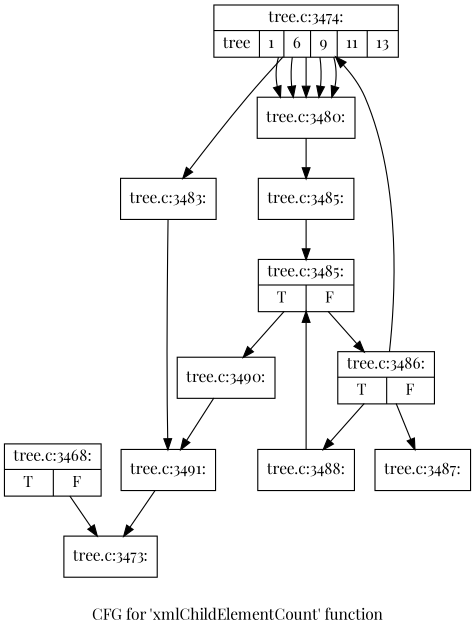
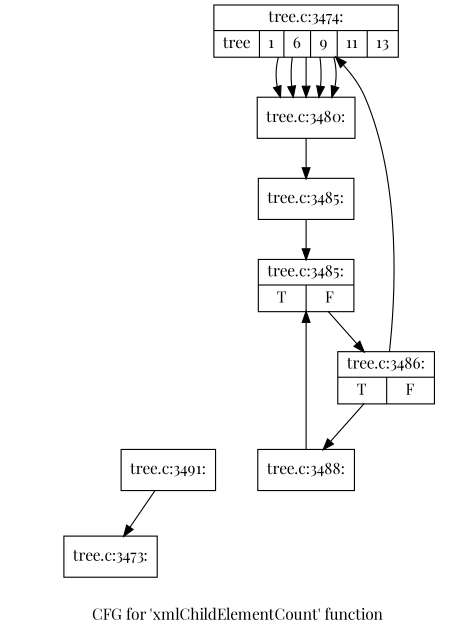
node "tree.c:3483:": removed
node "tree.c:3490:": removed
node "tree.c:3468:": removed
node "tree.c:3487:": removed
